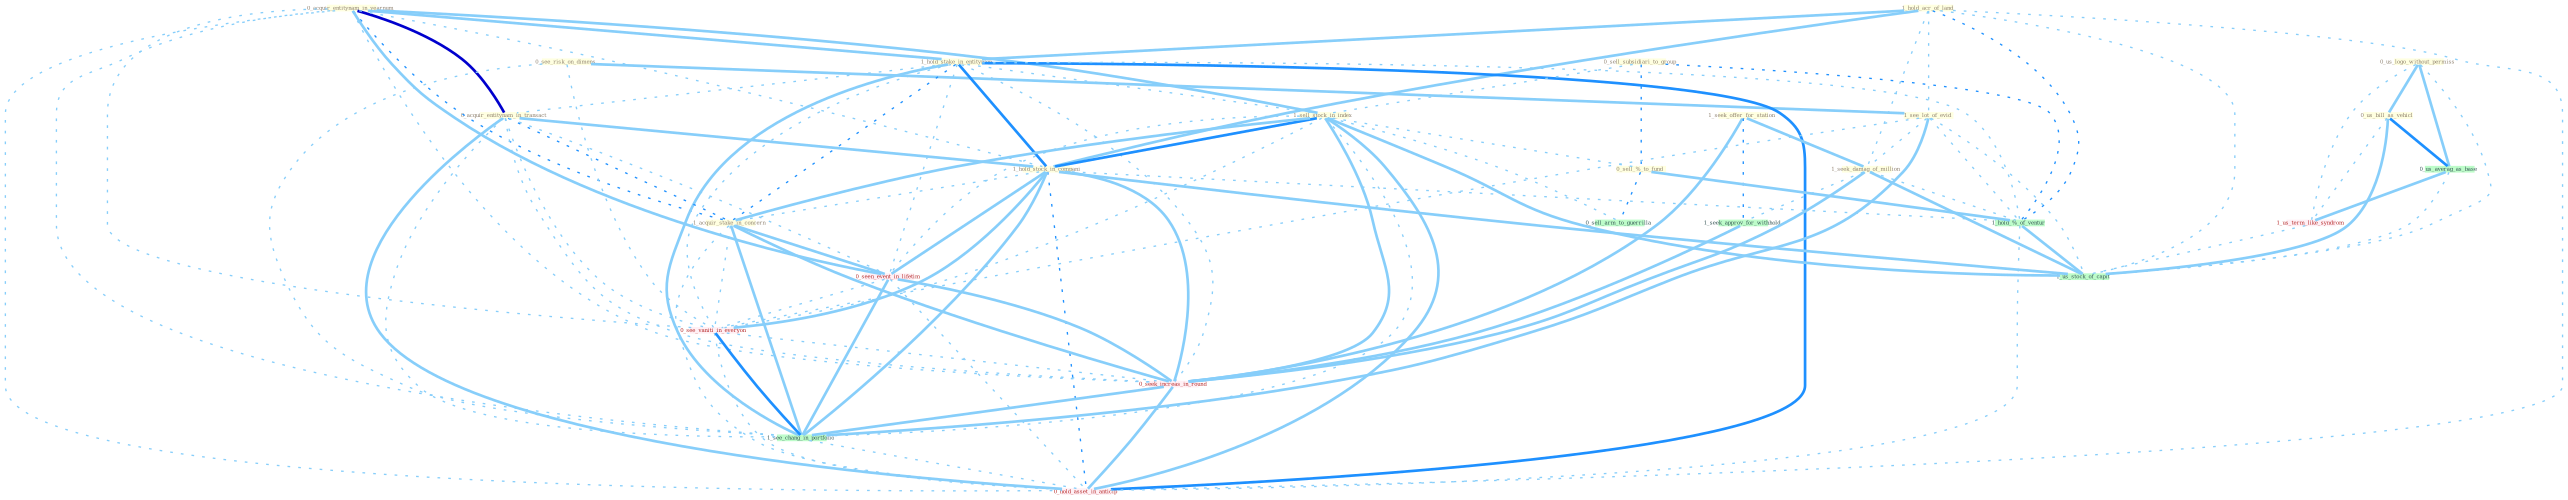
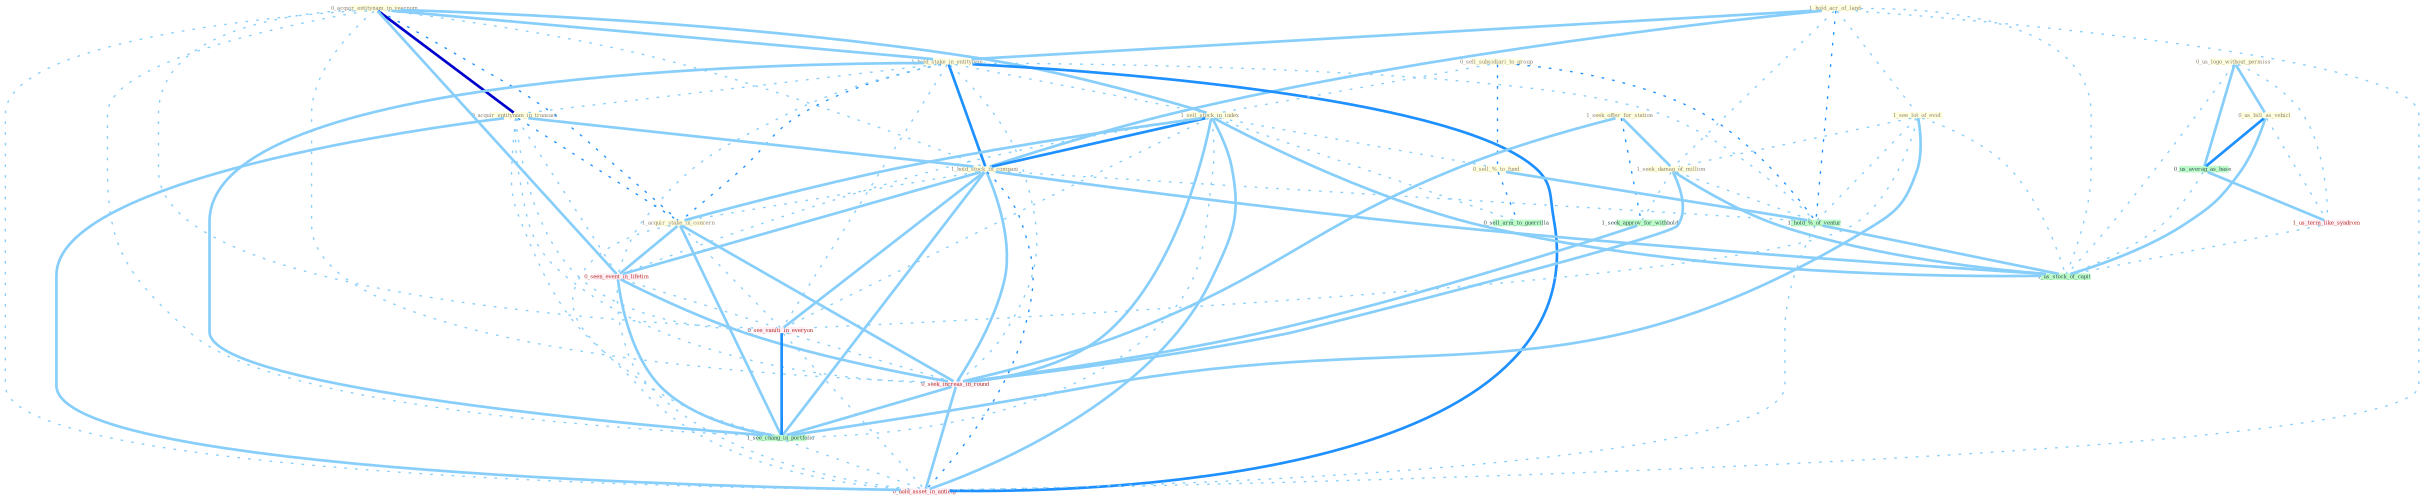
node "0_see_risk_on_dimens": removed
